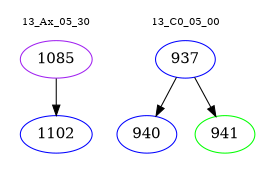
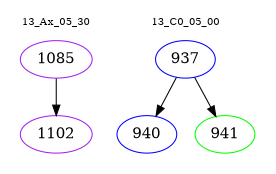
node "1102": color blue -> purple
